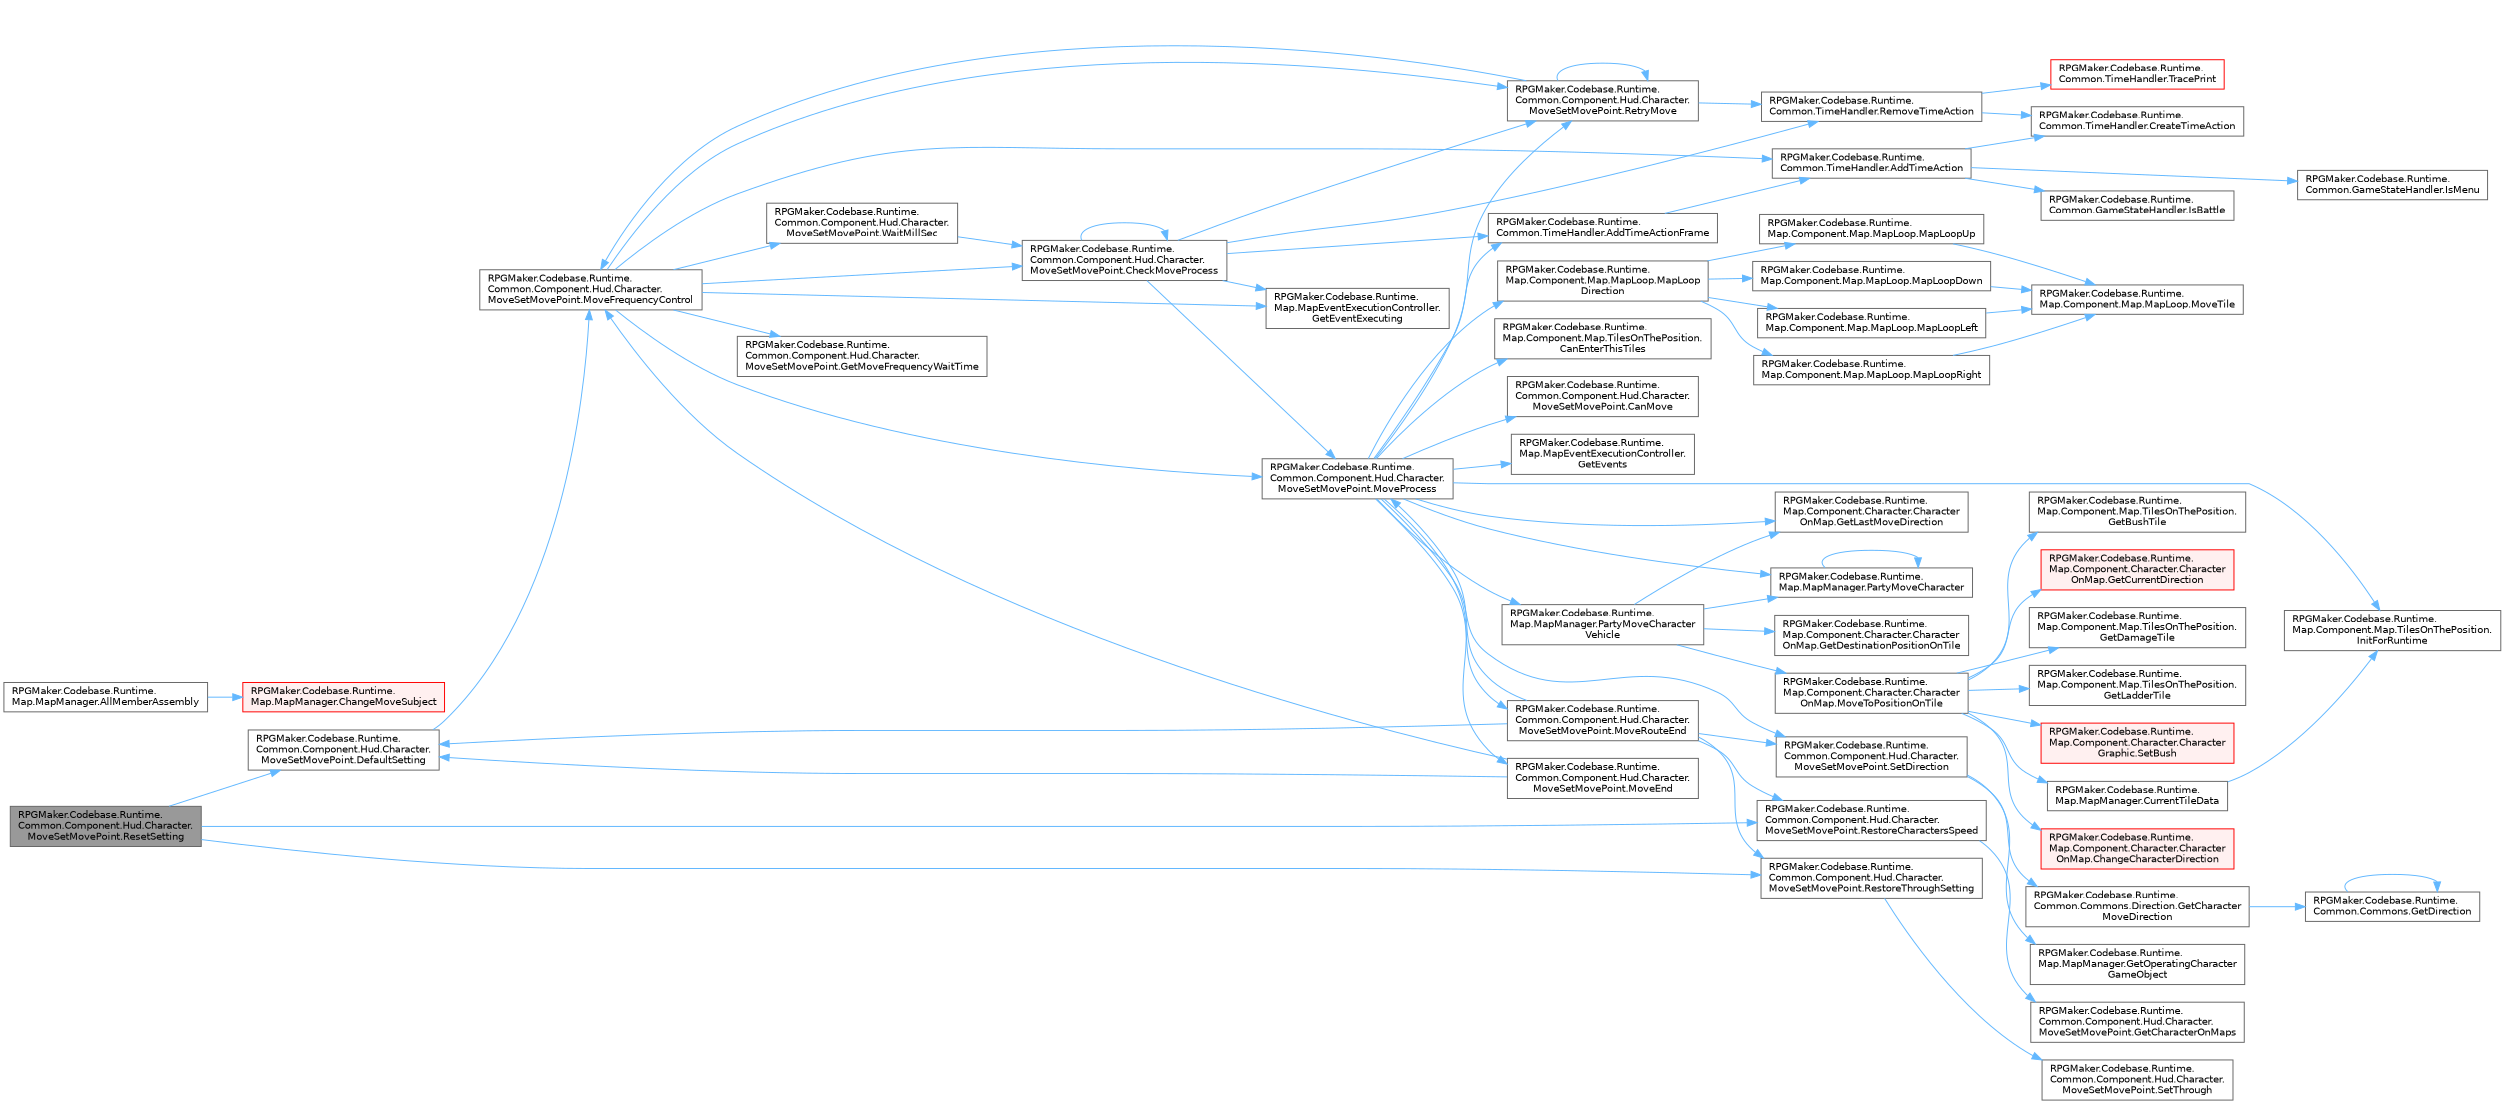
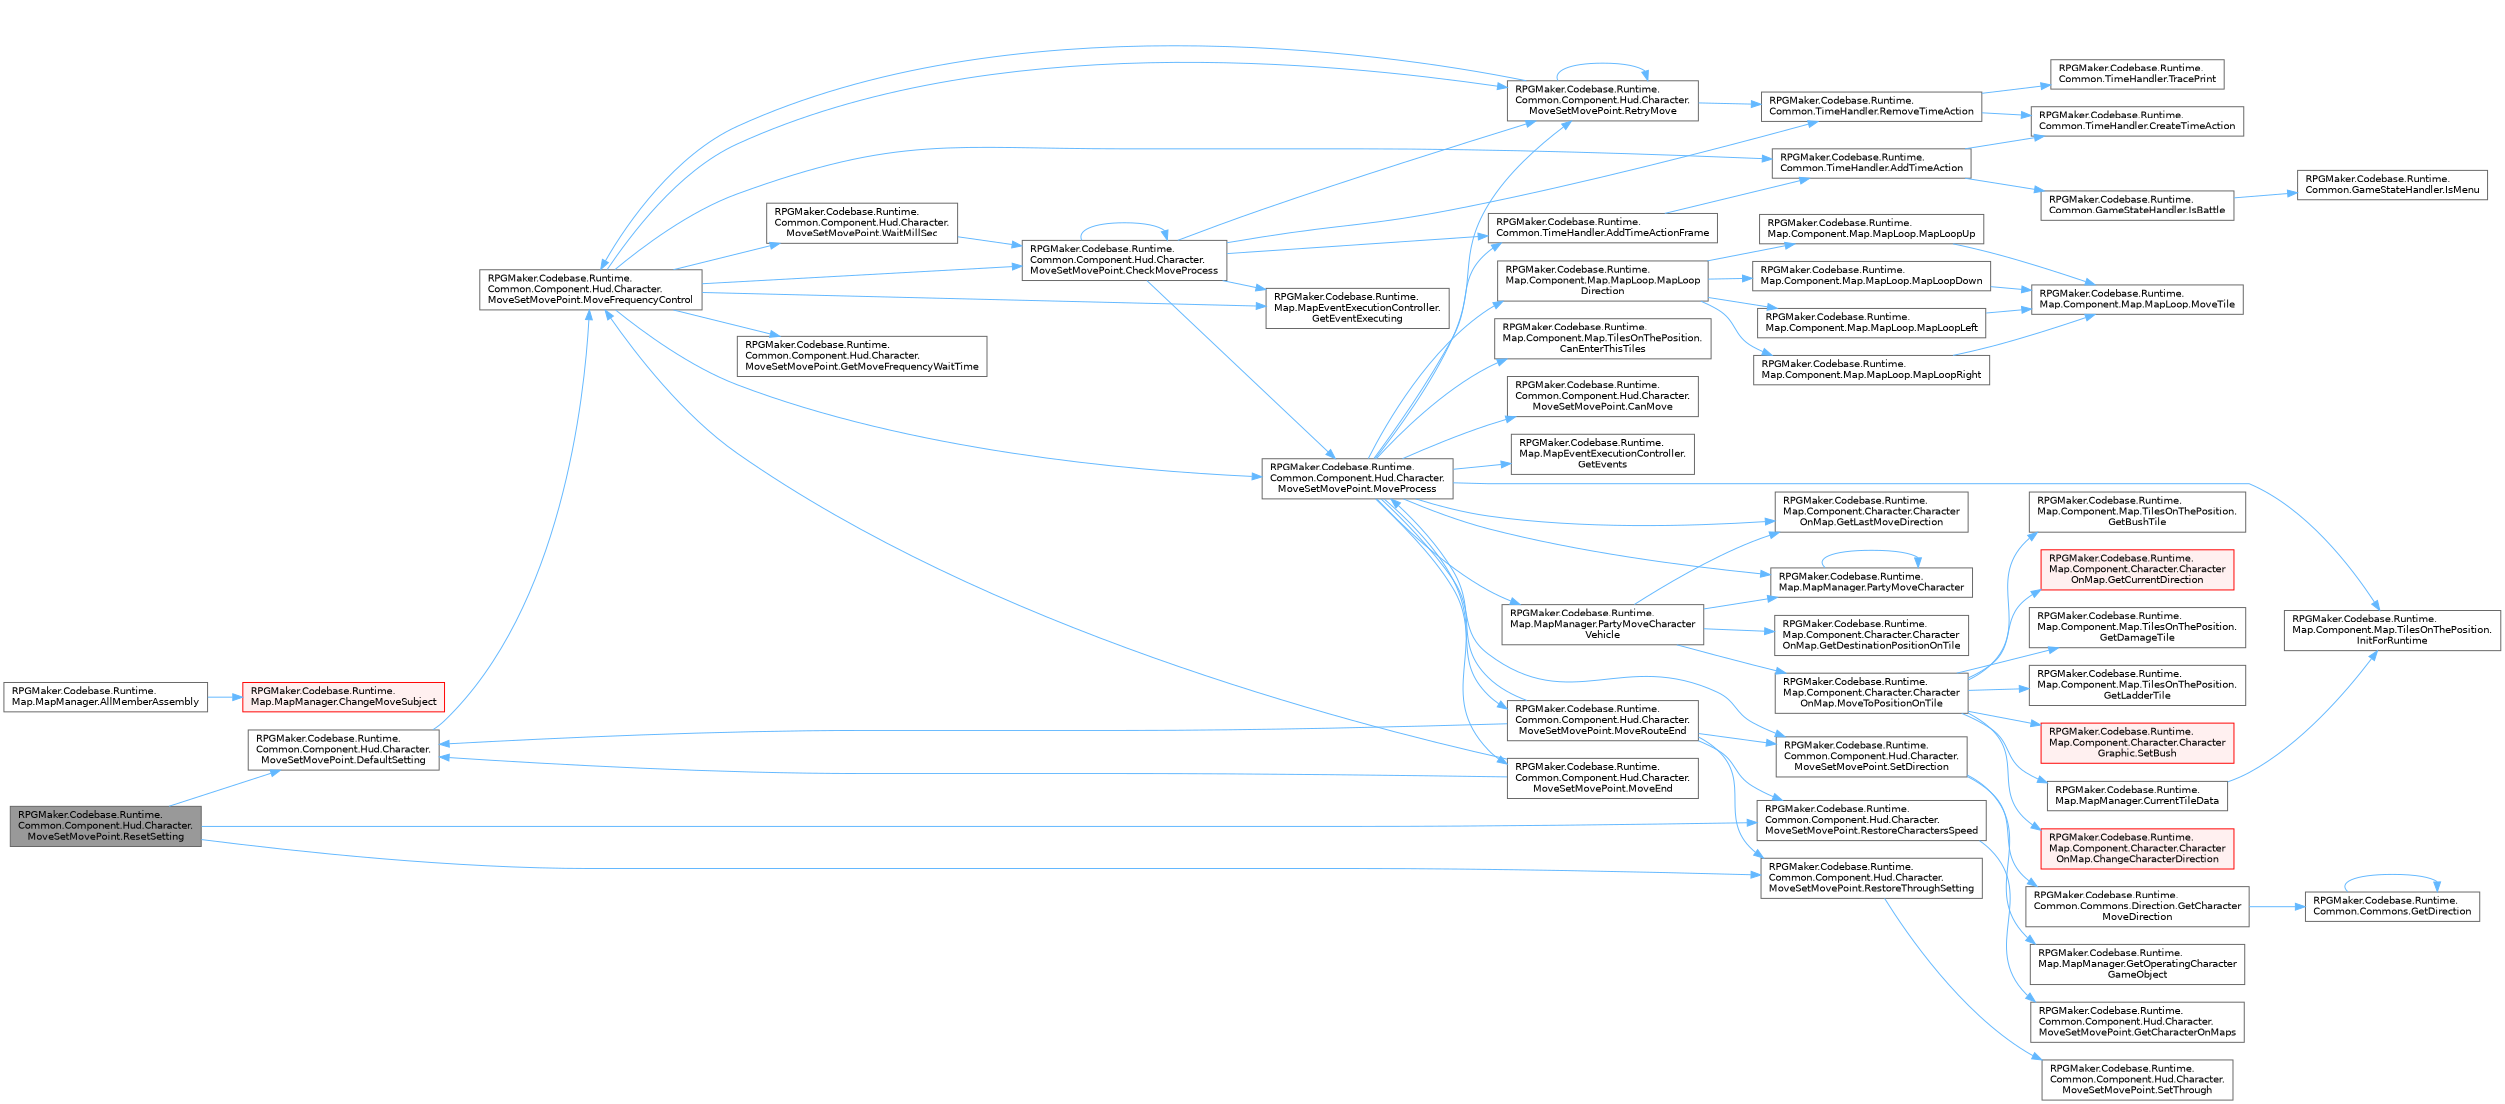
node "RPGMaker.Codebase.Runtime. Common.TimeHandler.TracePrint": color red -> grey40
edge "RPGMaker.Codebase.Runtime. Common.TimeHandler.AddTimeAction" -> "RPGMaker.Codebase.Runtime. Common.GameStateHandler.IsMenu": now "RPGMaker.Codebase.Runtime. Common.GameStateHandler.IsBattle" -> "RPGMaker.Codebase.Runtime. Common.GameStateHandler.IsMenu"
